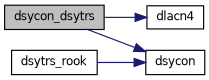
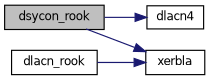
node "dsycon_dsytrs": label "dsycon_dsytrs" -> "dsycon_rook"
node "dsytrs_rook": label "dsytrs_rook" -> "dlacn_rook"
node "dsycon": label "dsycon" -> "xerbla"
